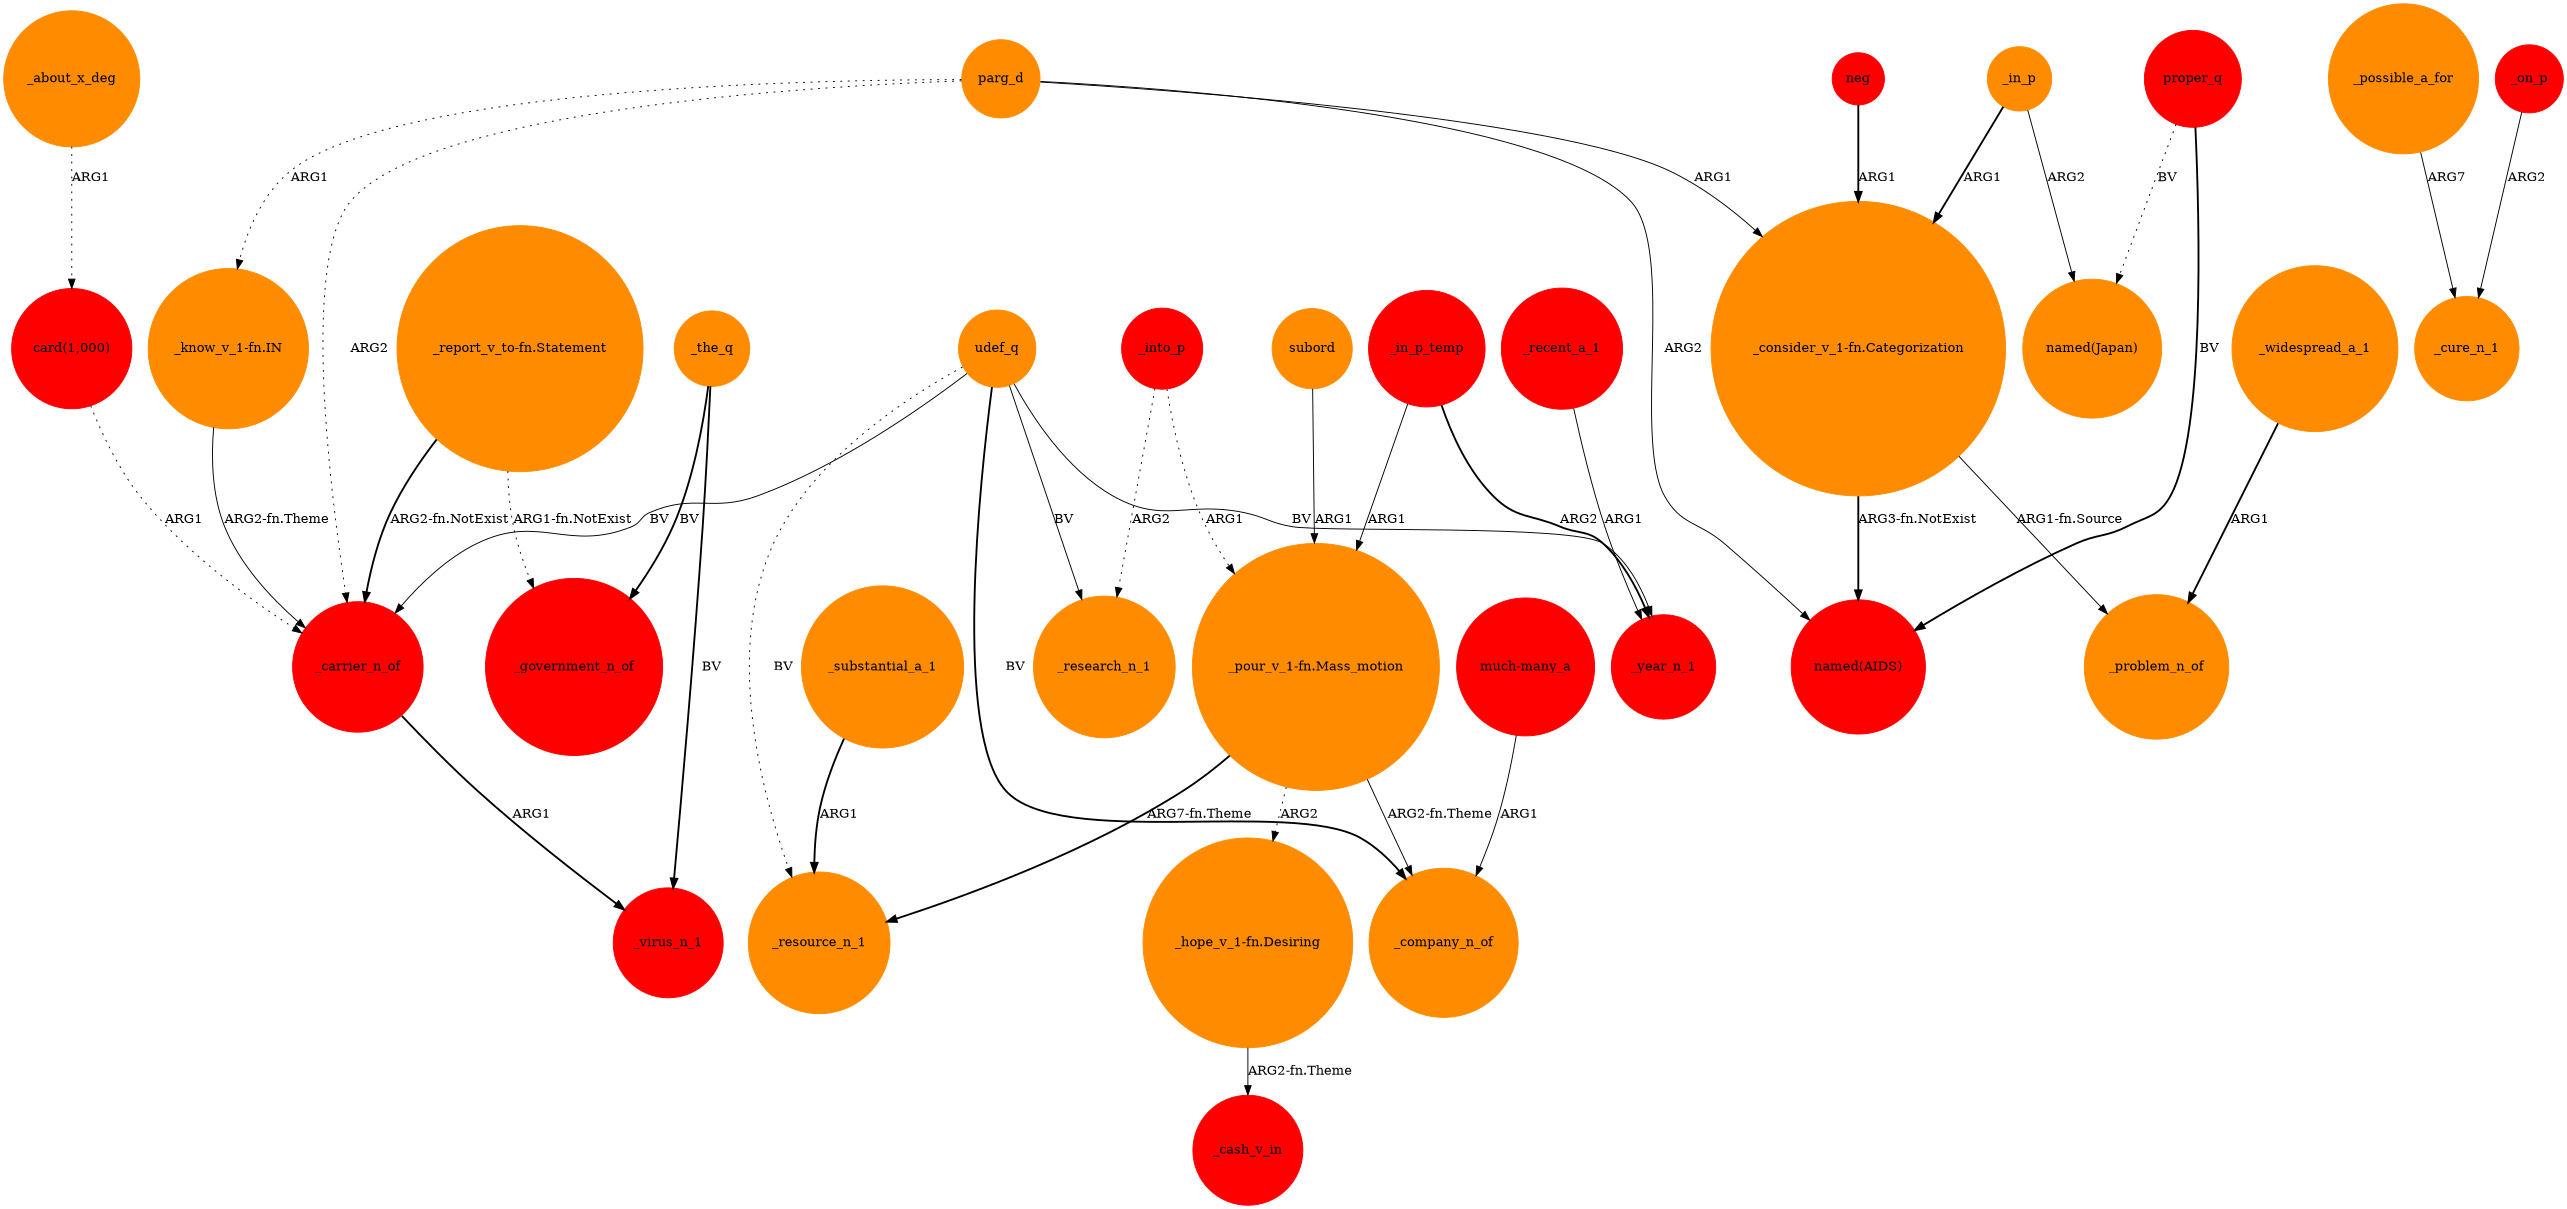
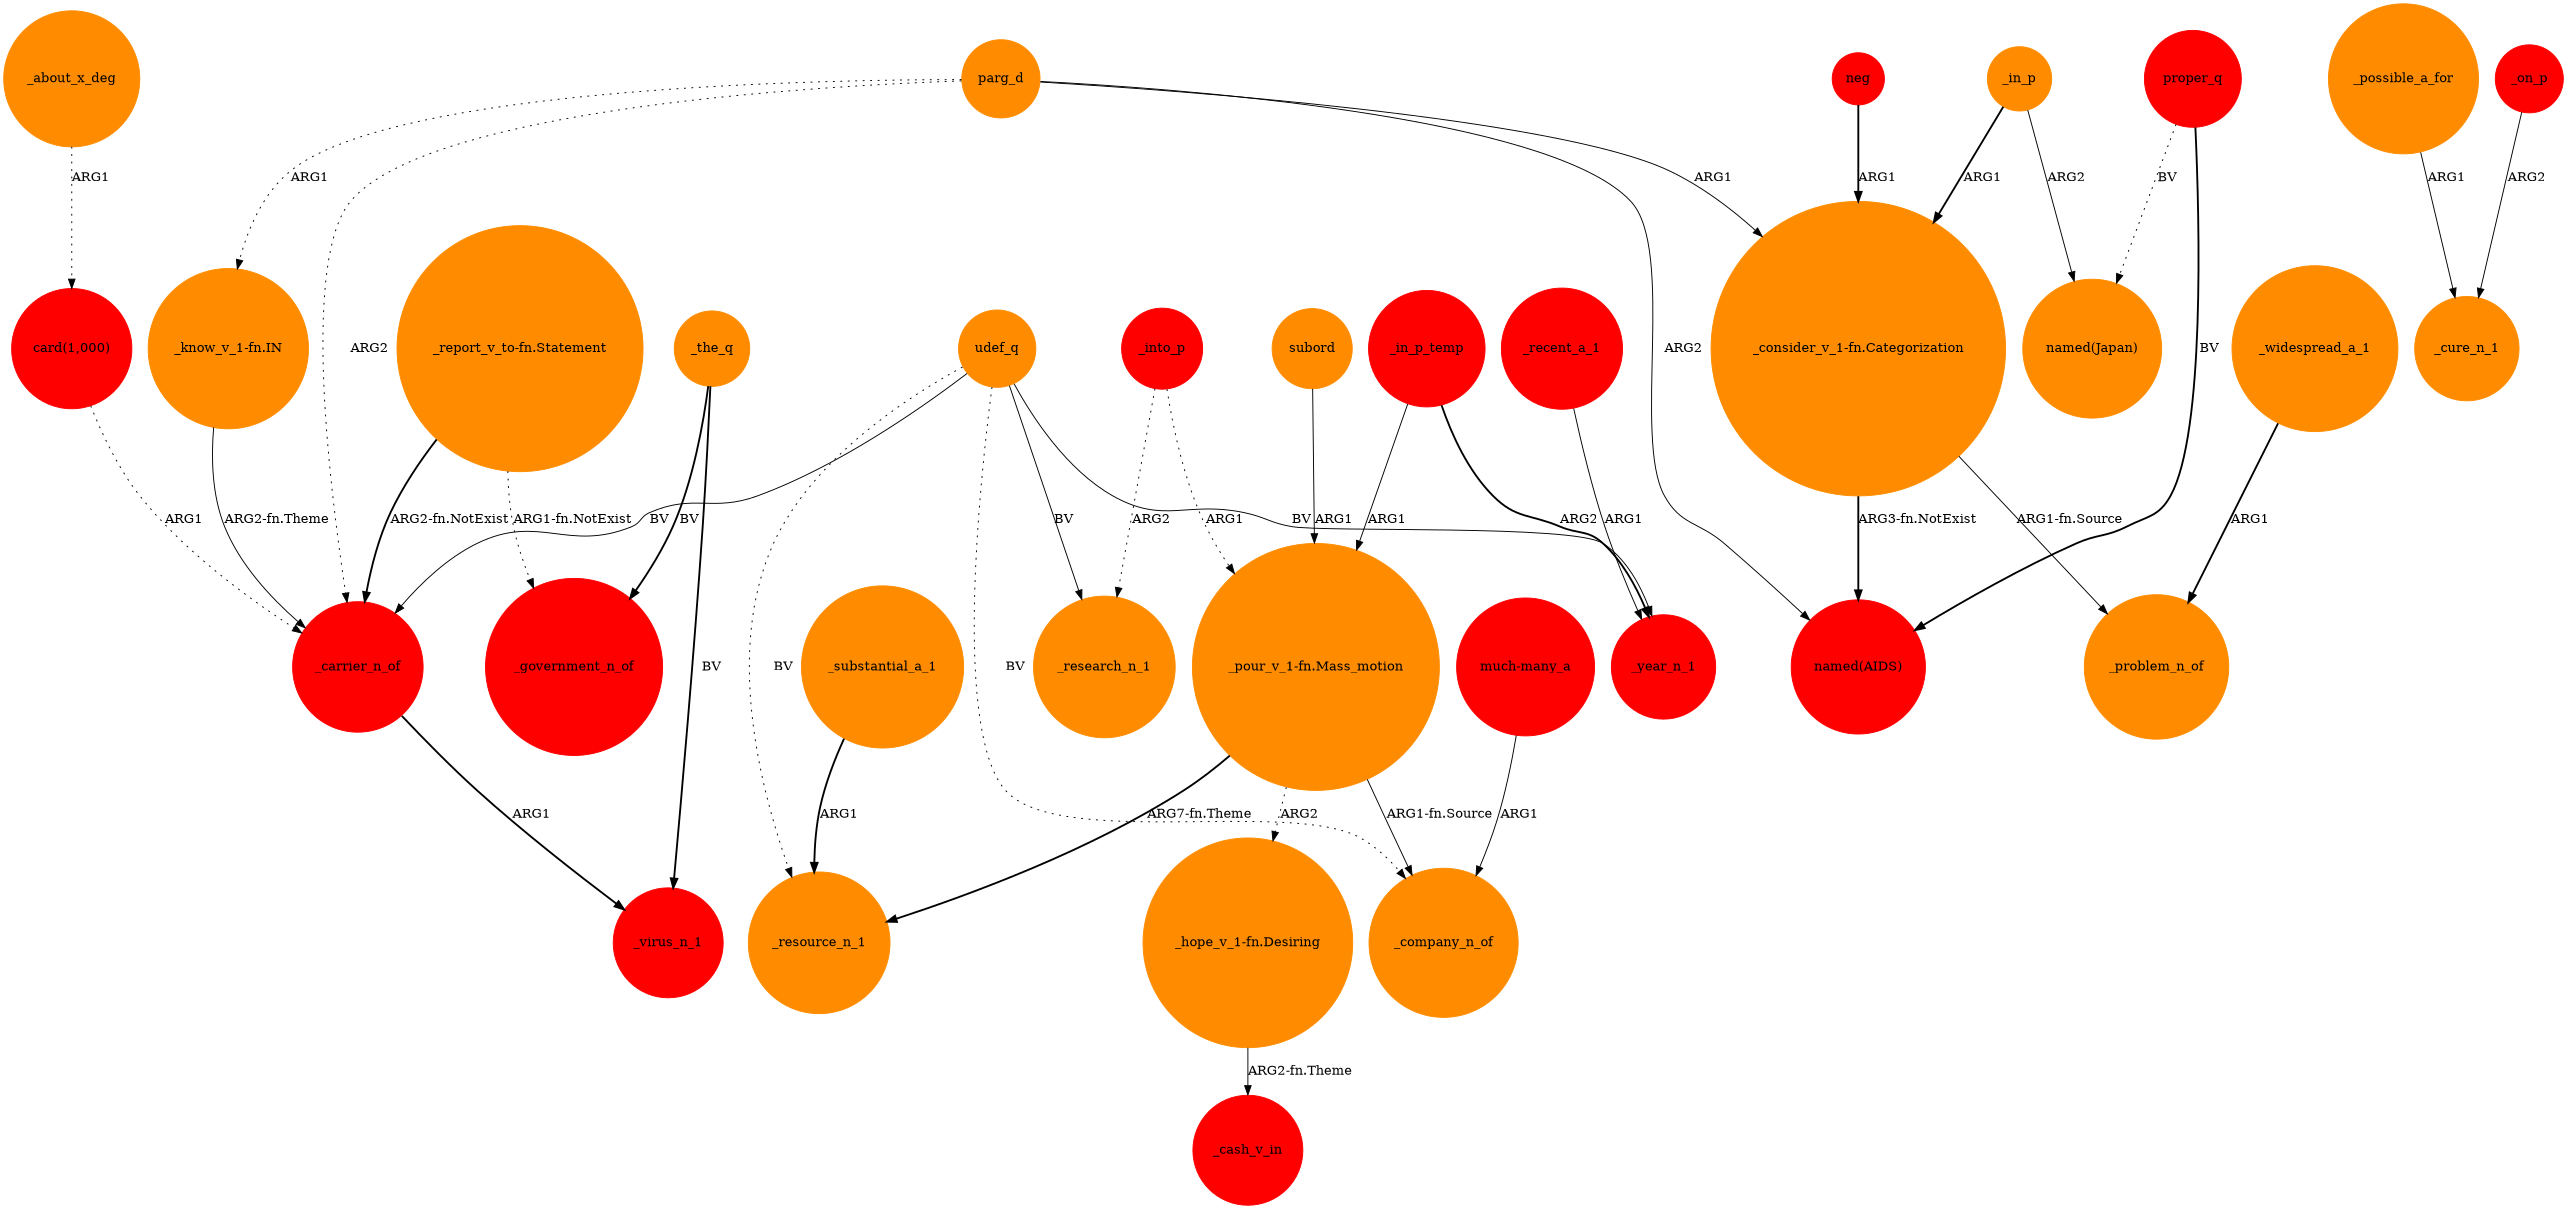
edge "_possible_a_for" -> "_cure_n_1": label "ARG7" -> "ARG1"
edge "udef_q" -> "_company_n_of": style bold -> dotted
edge "_pour_v_1-fn.Mass_motion" -> "_company_n_of": label "ARG2-fn.Theme" -> "ARG1-fn.Source"
